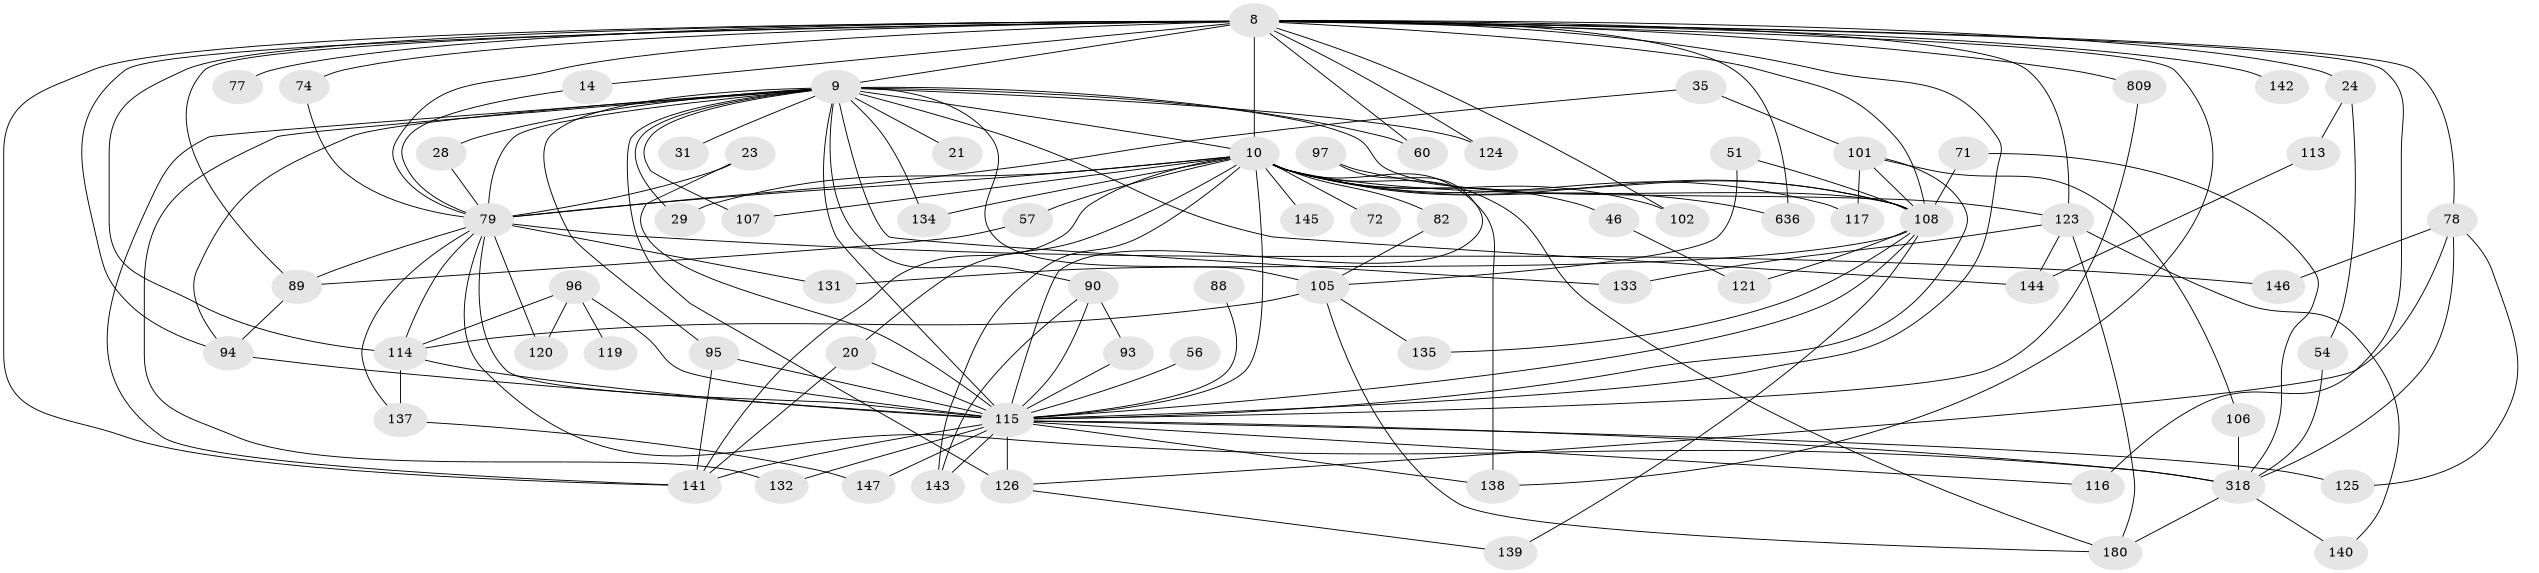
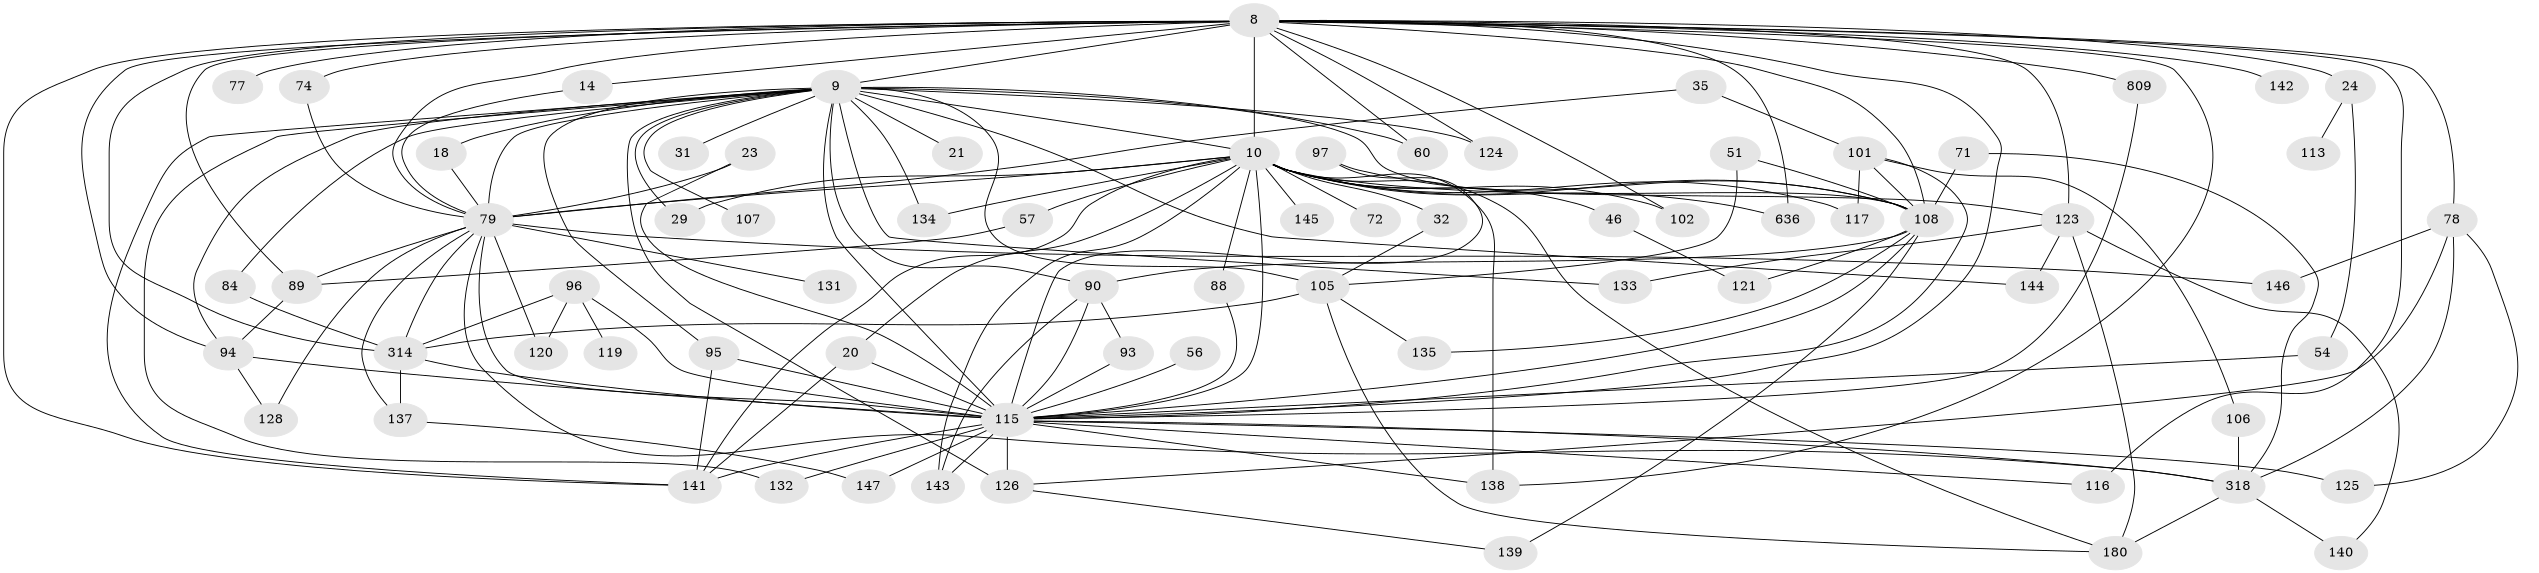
node "28": label "28" -> "18"
edge "10" -- "107": now "10" -- "88"
node "82": label "82" -> "32"
edge "113" -- "144": removed
edge "108" -- "131": now "108" -- "90"
node "84": added
node "114": label "114" -> "314"
node "128": added
edge "54" -- "318": now "54" -- "115"
